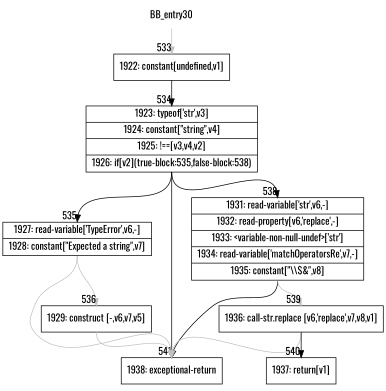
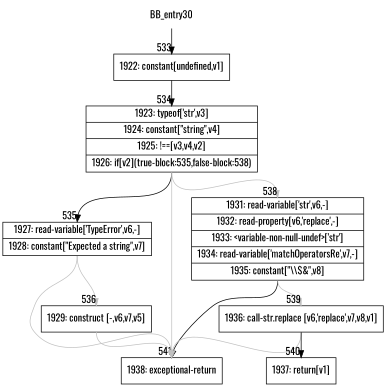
edge "BB_entry30" -> "1922: constant[undefined,v1]": color gray -> black
edge "1923: typeof['str',v3]" -> "1931: read-variable['str',v6,-]": color black -> gray
edge "1923: typeof['str',v3]" -> "1938: exceptional-return": color black -> gray
